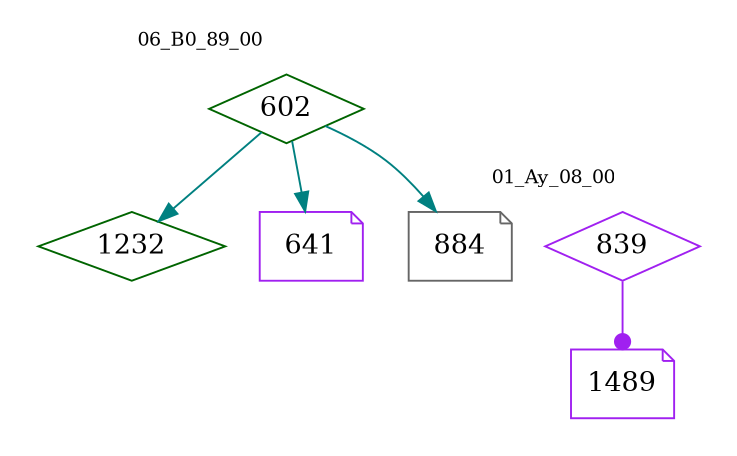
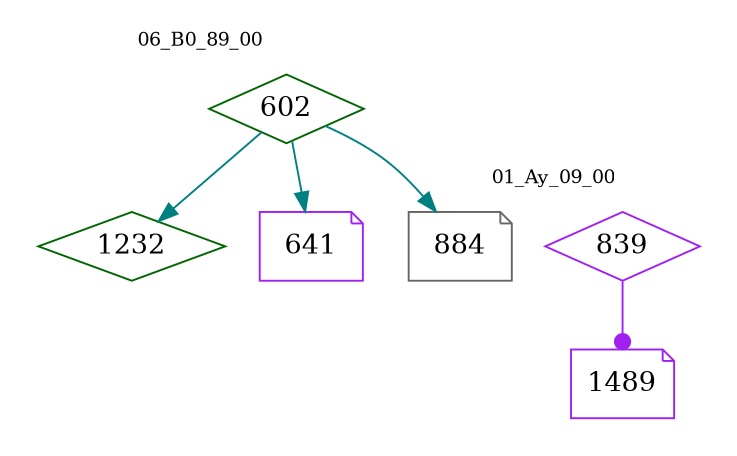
cluster "01_Ay_08_00": label "01_Ay_08_00" -> "01_Ay_09_00"
